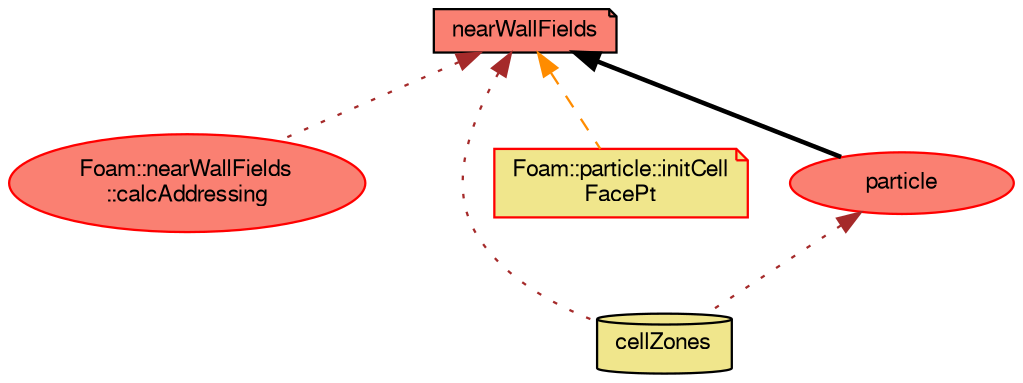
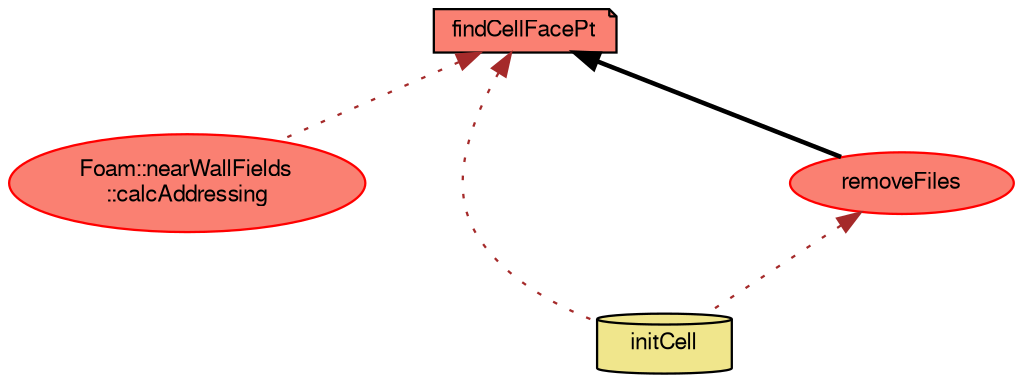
node "nearWallFields": label "nearWallFields" -> "findCellFacePt"
node "Foam::particle::initCell FacePt": removed
node "particle": label "particle" -> "removeFiles"
node "cellZones": label "cellZones" -> "initCell"
